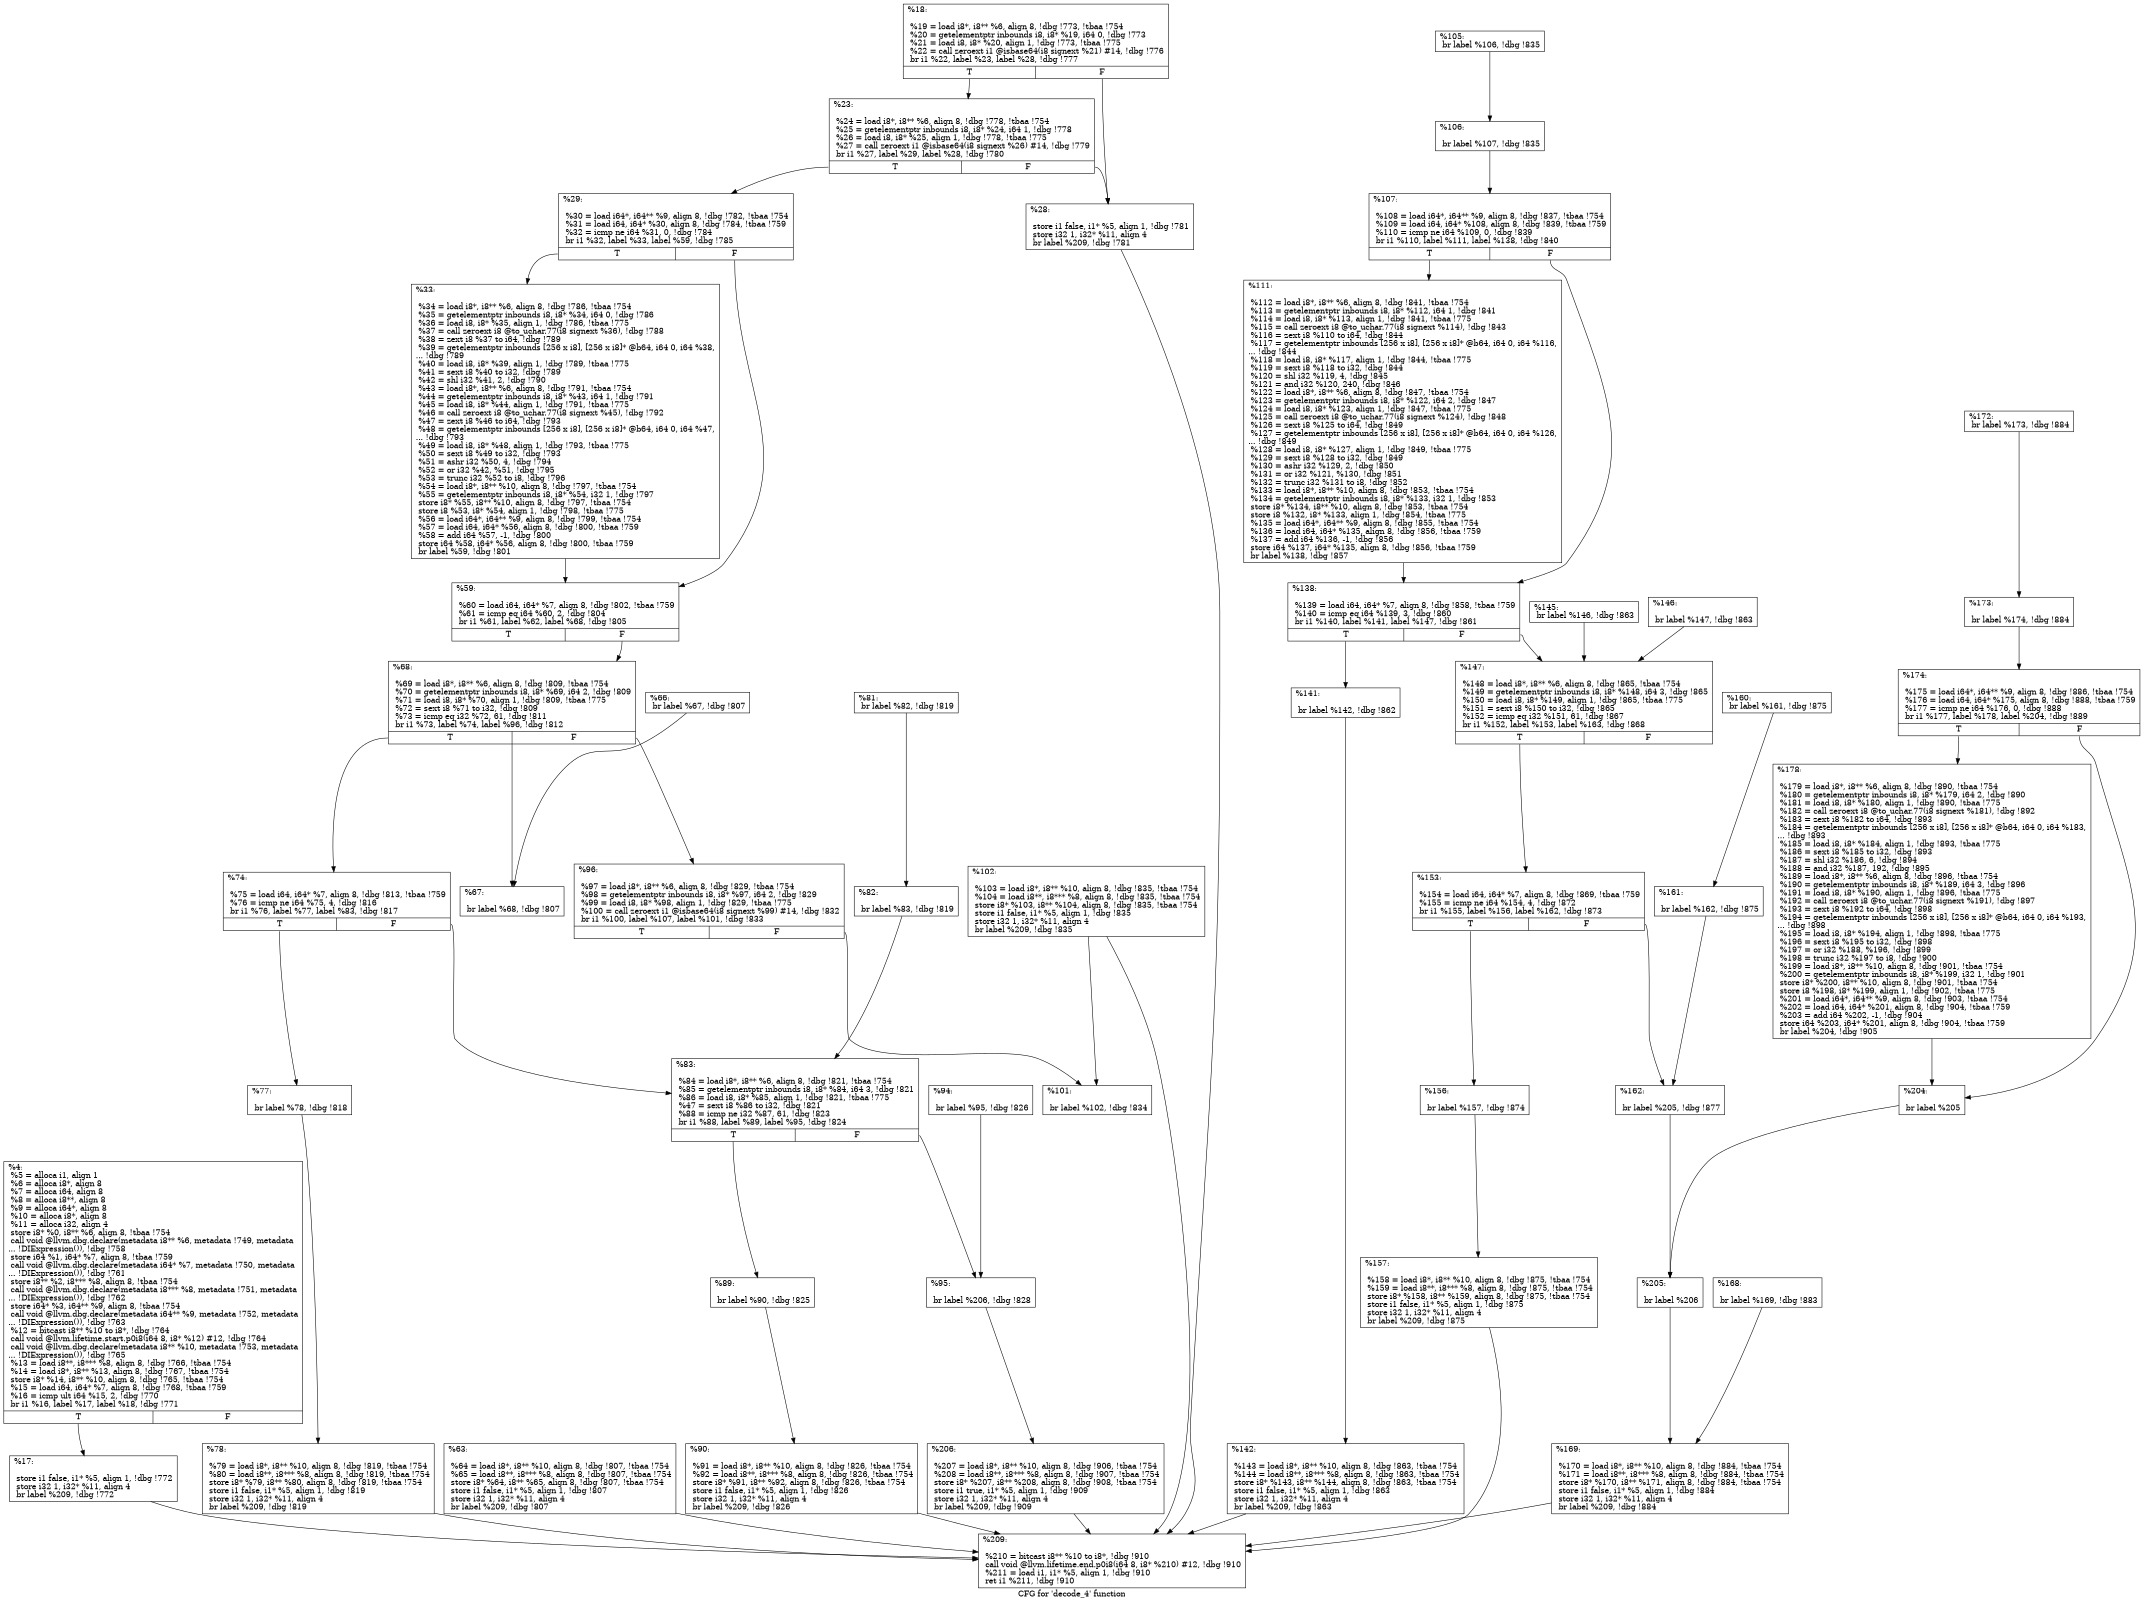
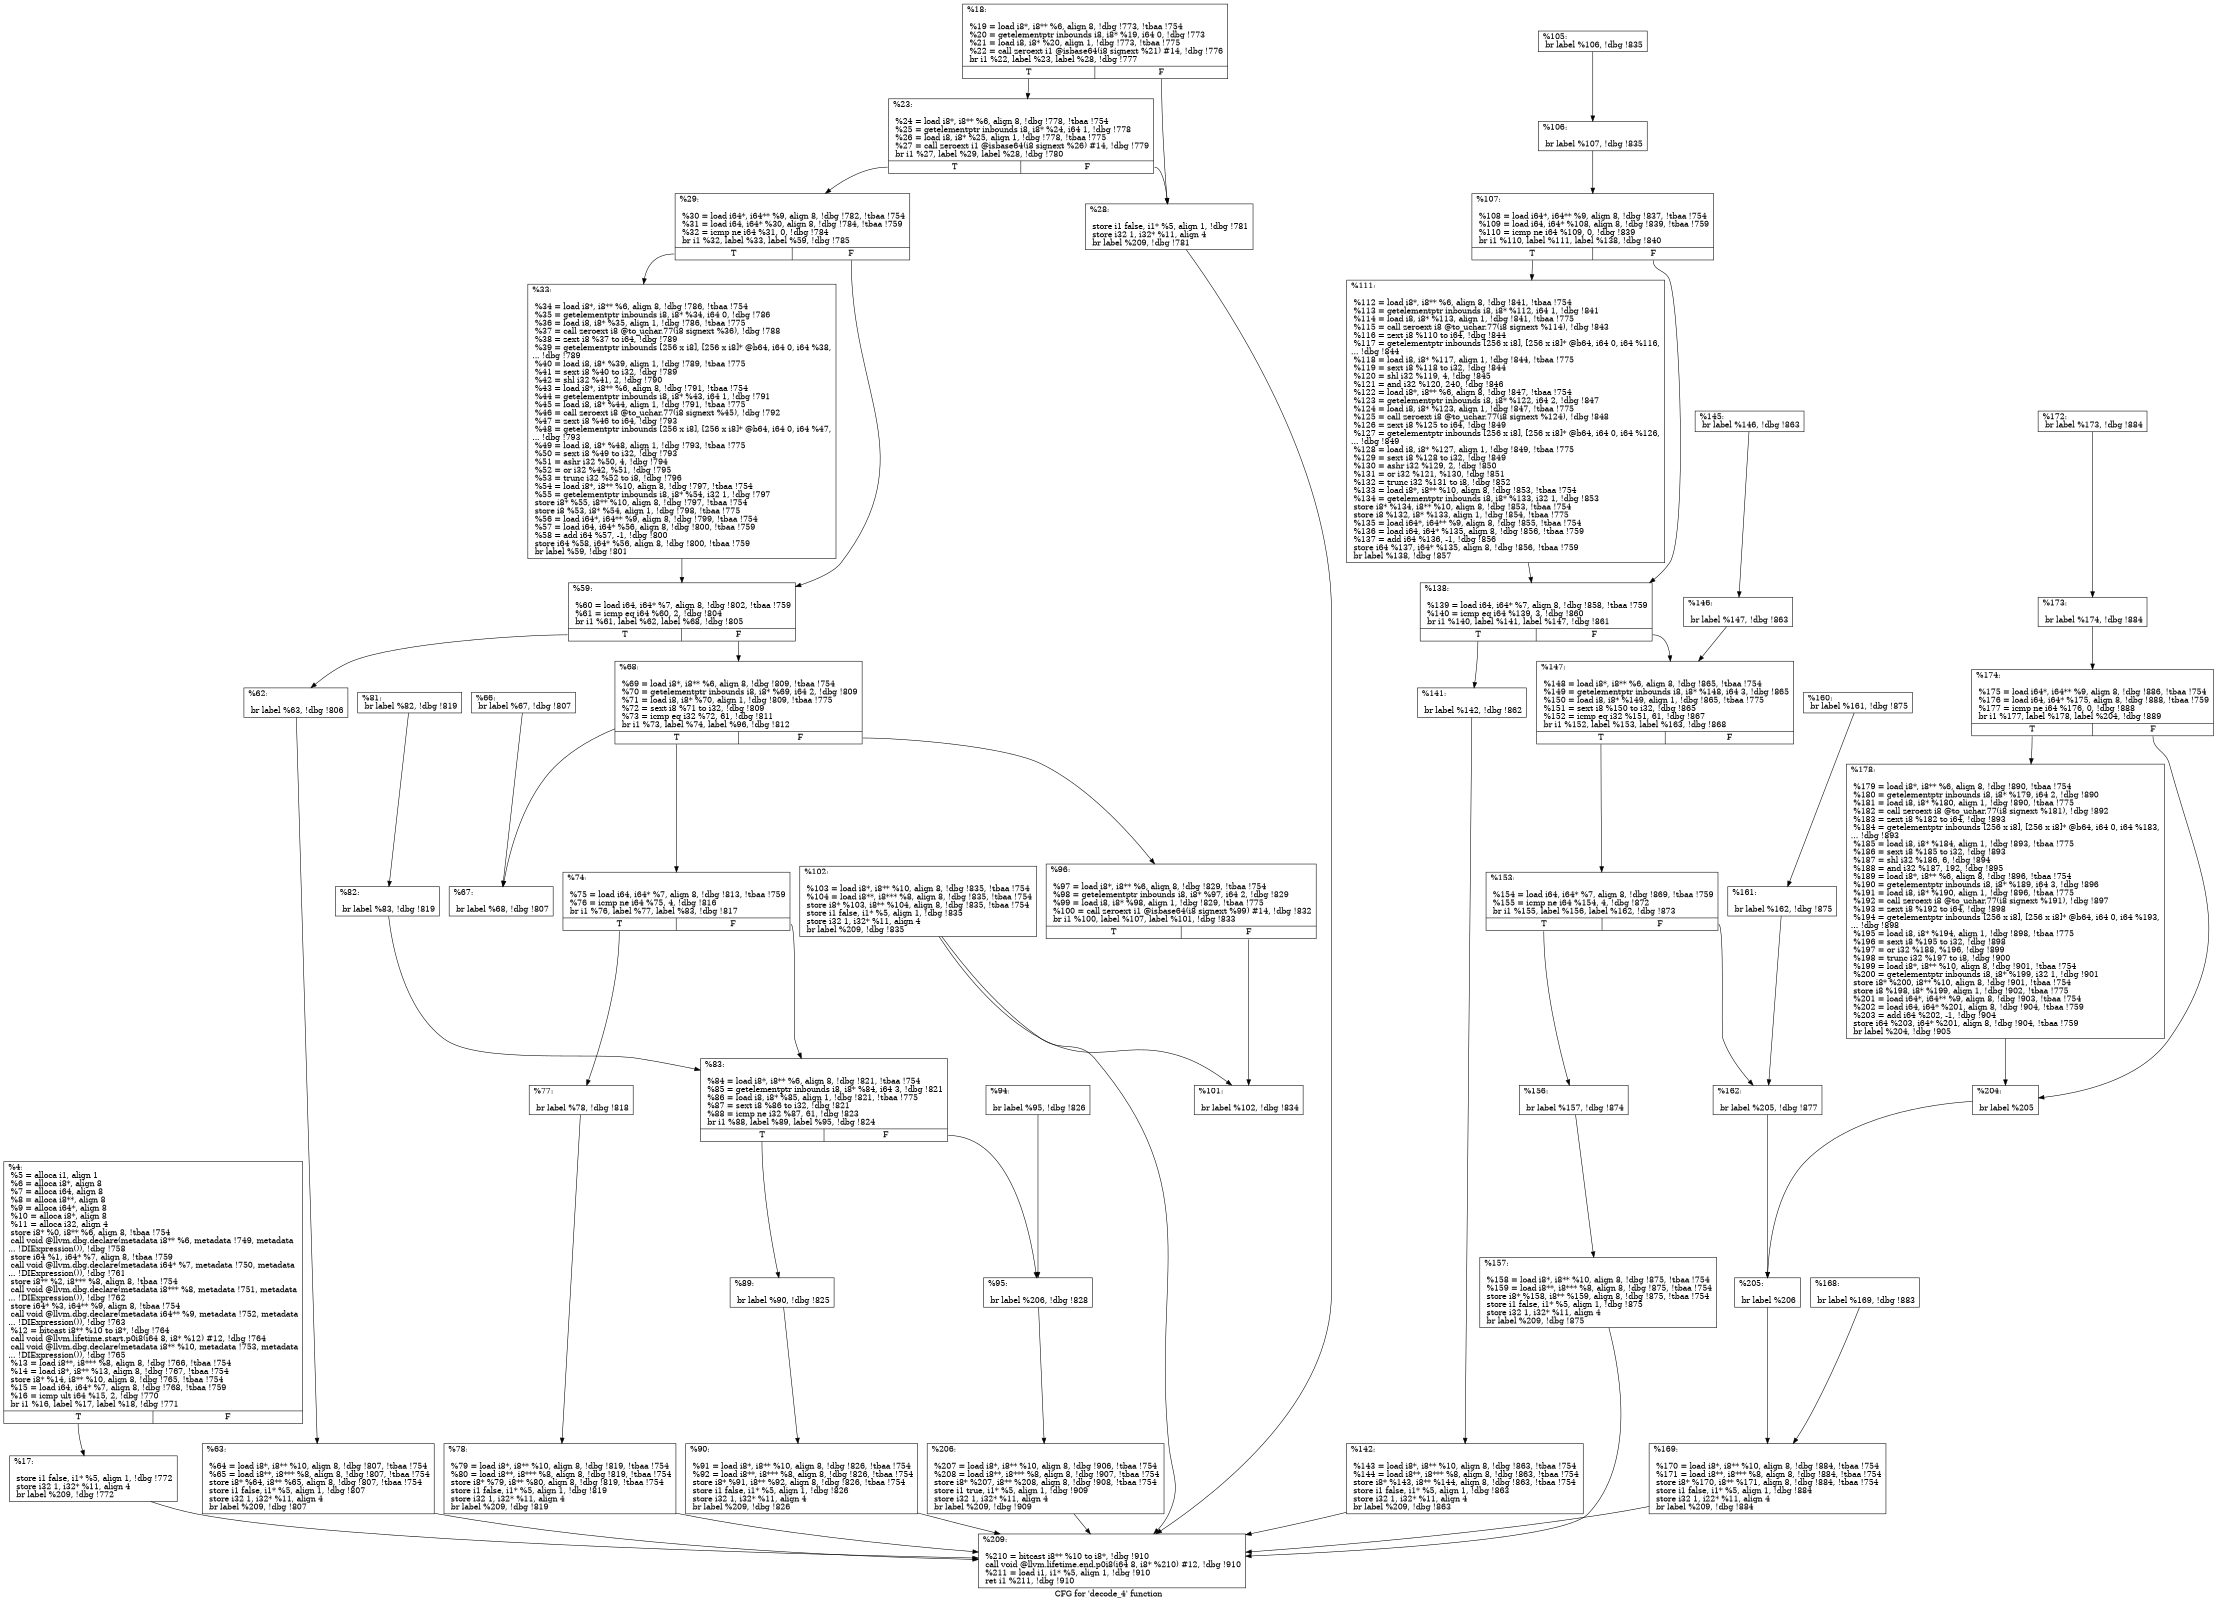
edge "%145:" -> "%147:": now "%145:" -> "%146:"
node "%62:": added
node "%83:": text "%47 = sext i8 %86 to i32, !dbg !821" -> "%87 = sext i8 %86 to i32, !dbg !821"
node "%169:": text "store i32 1, i32* %11, align 4" -> "store i32 1, i22* %11, align 4"
